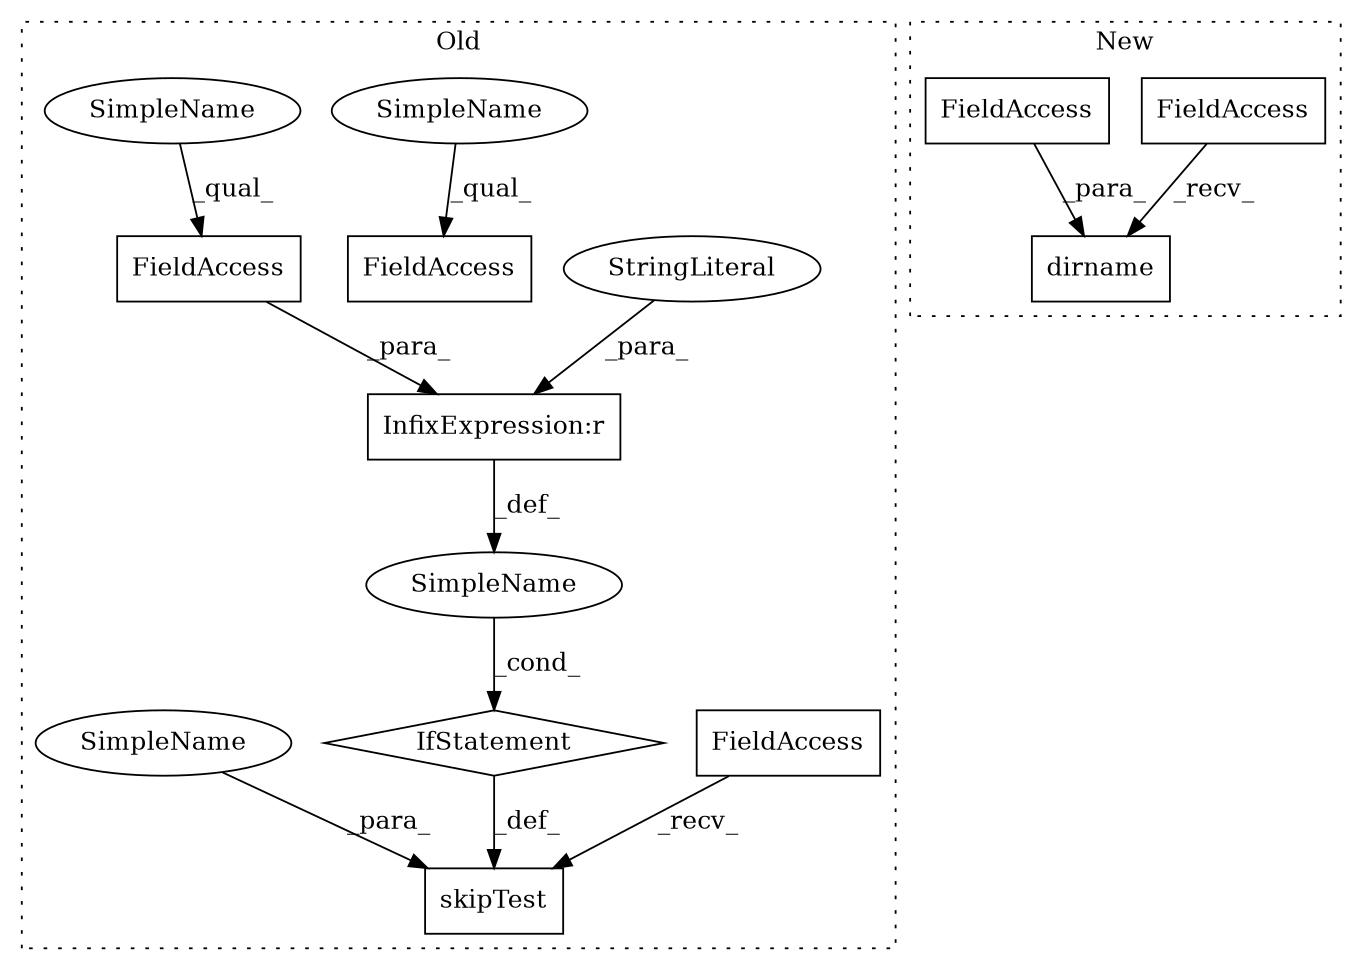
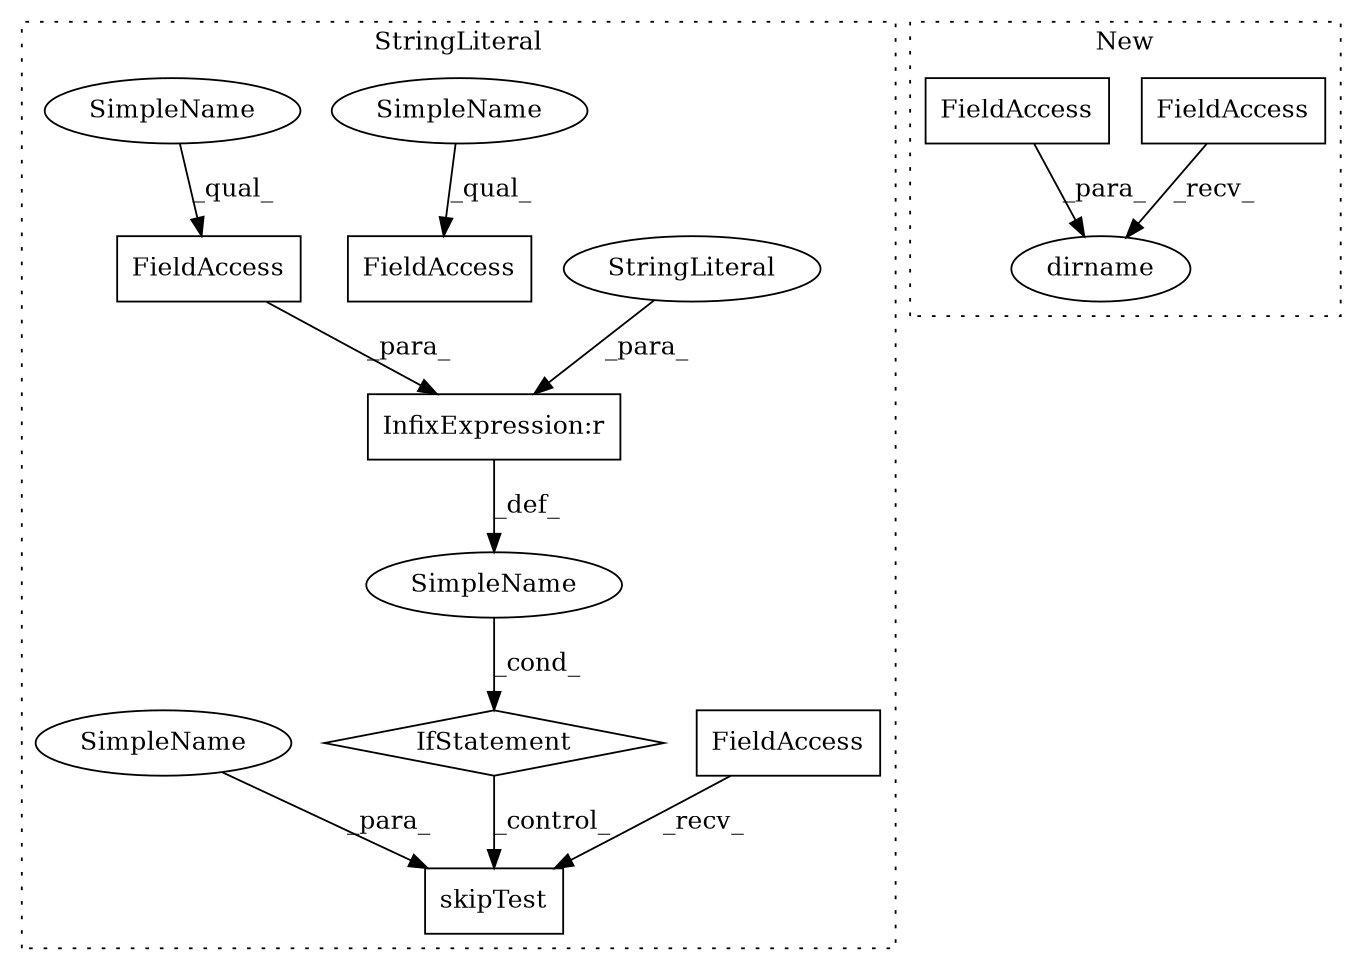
cluster "Old": label "Old" -> "StringLiteral"
node "dirname": shape box -> ellipse
edge "IfStatement" -> "skipTest": label "_def_" -> "_control_"
